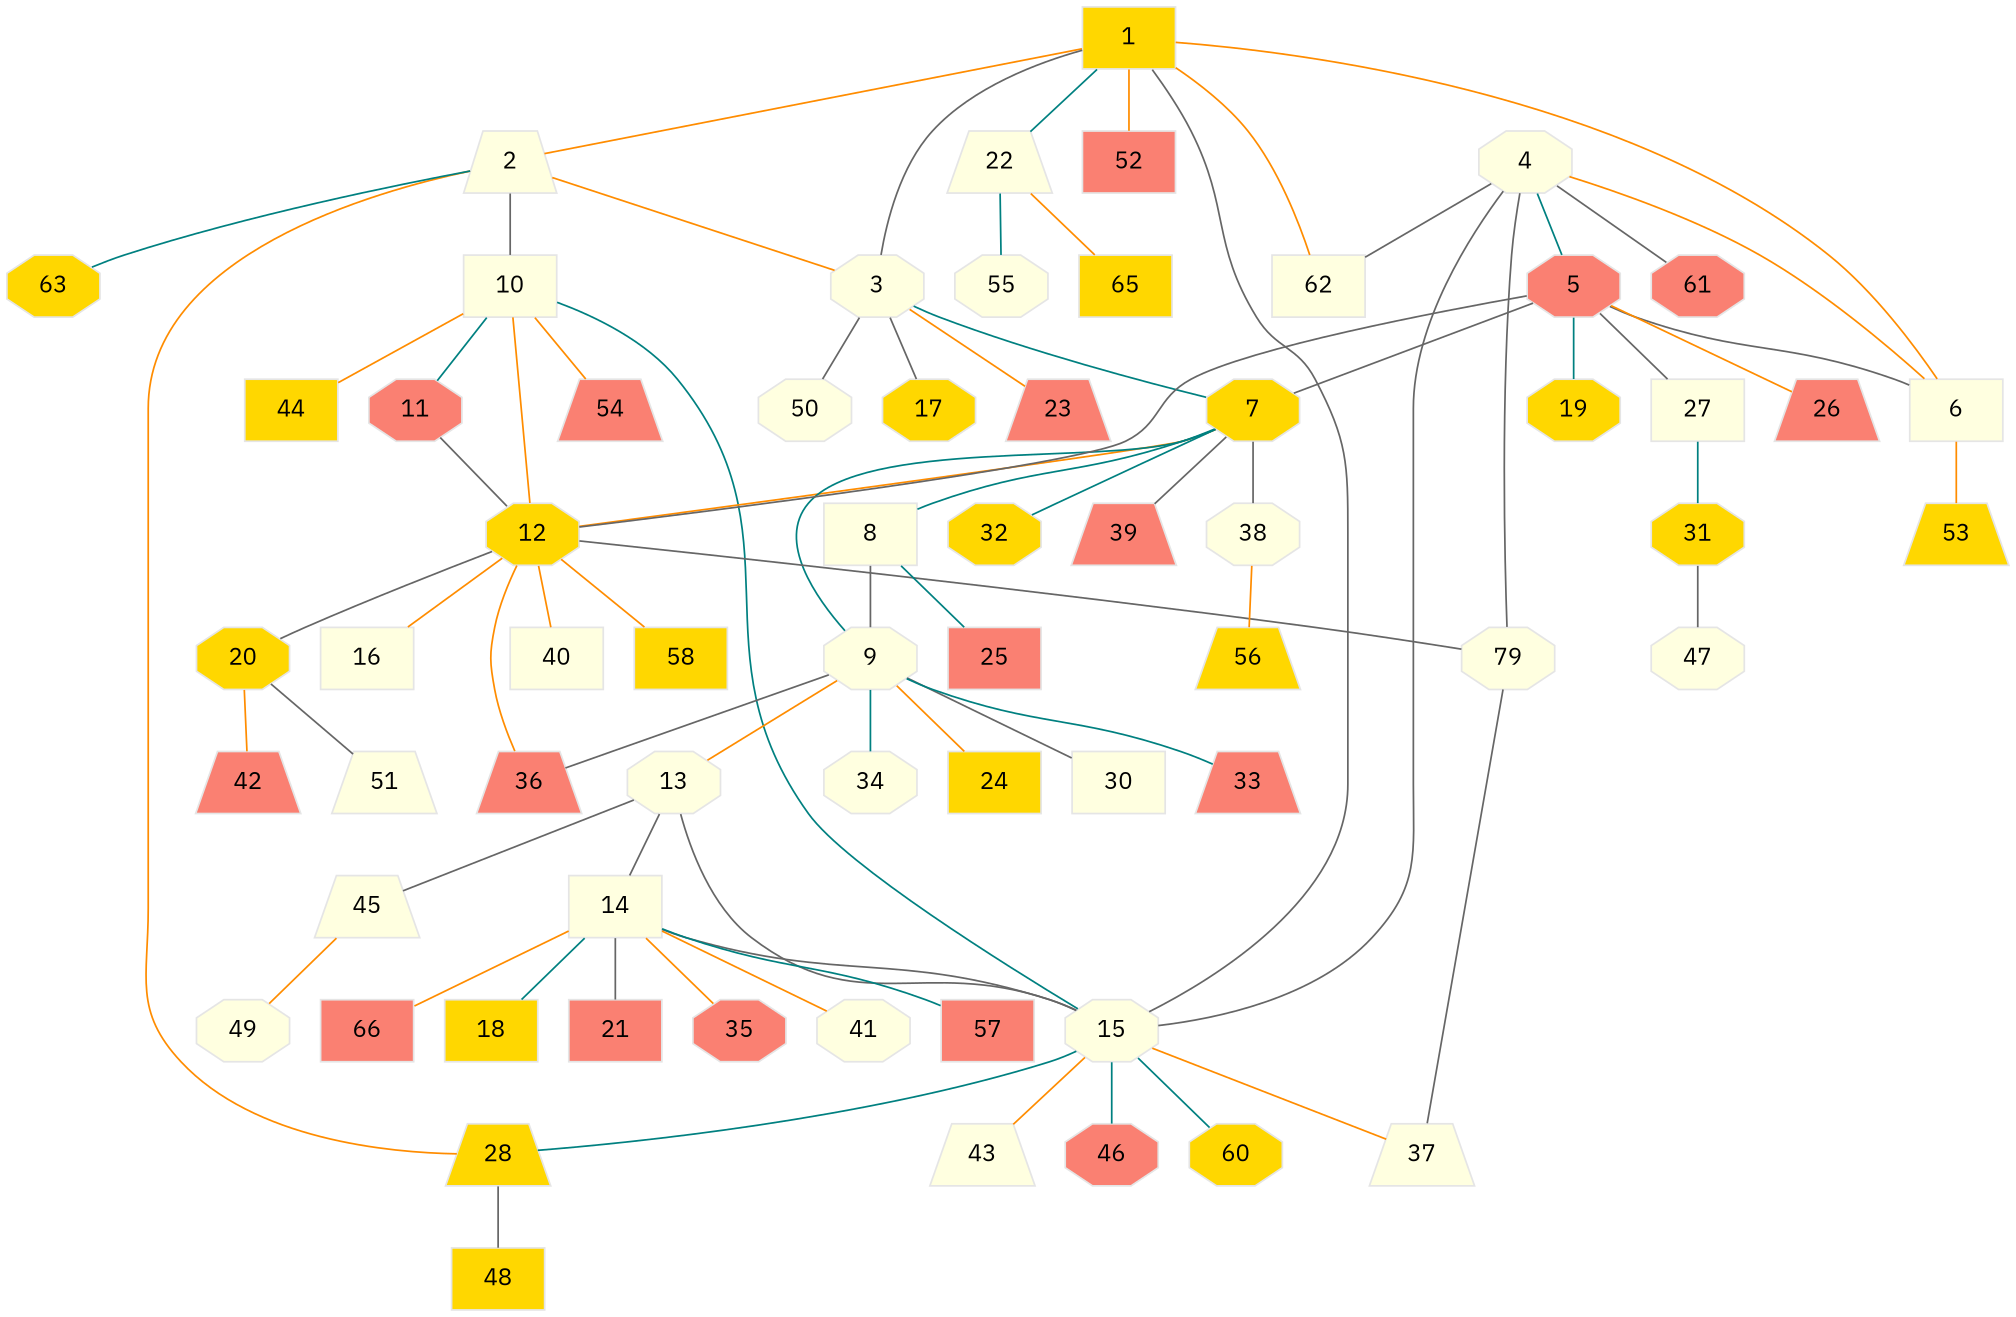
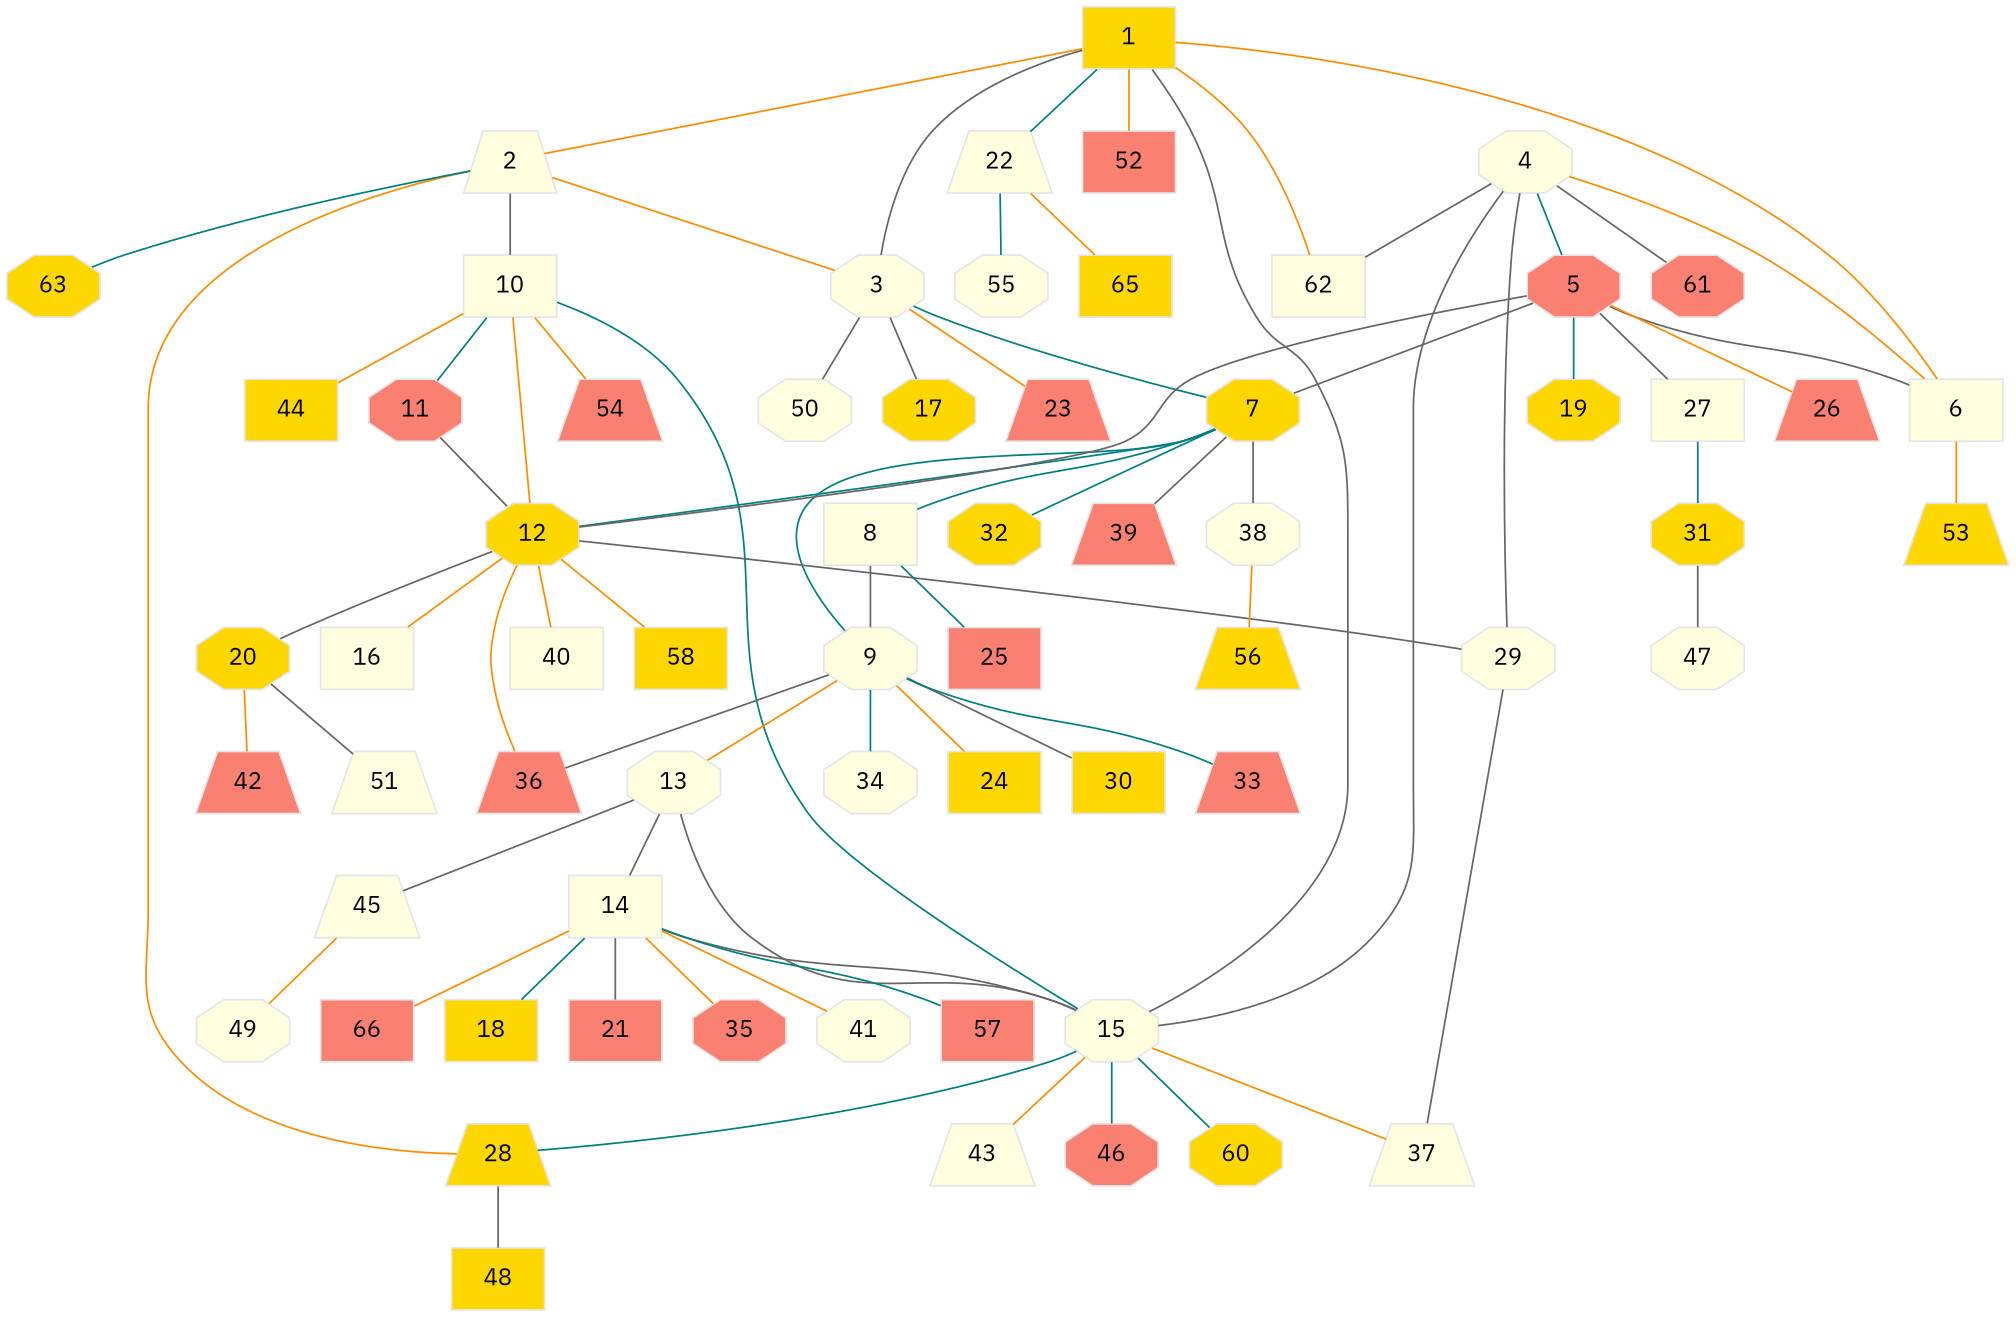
edge "7" -- "12": color darkorange -> teal
node "79": label "79" -> "29"
node "30": fillcolor lightyellow -> gold
